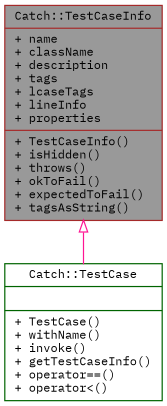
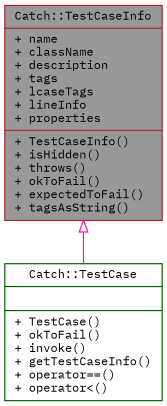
node "Catch::TestCase": text "+ withName()" -> "+ okToFail()"
